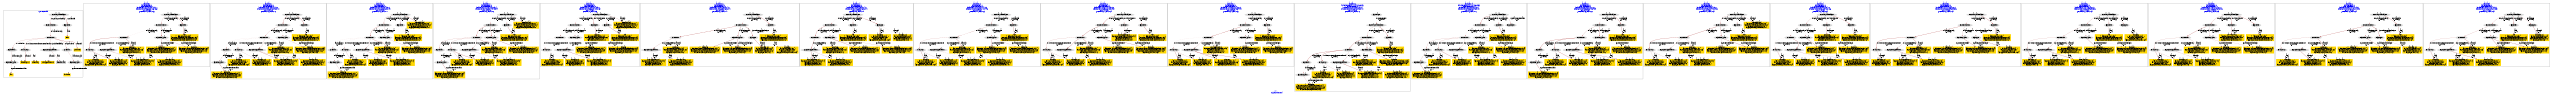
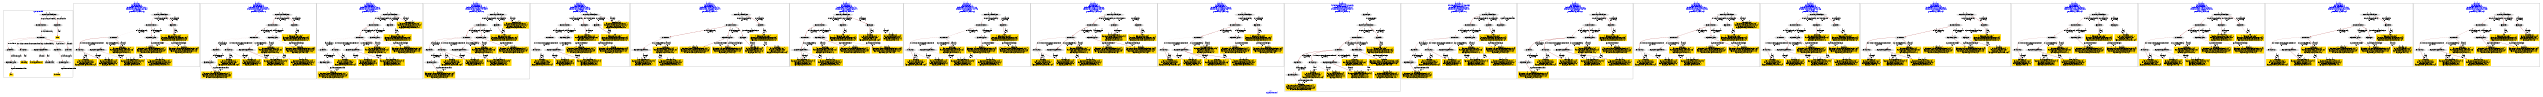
node "Artist URI": fillcolor gold -> lightgray
node "nationality uri": removed
